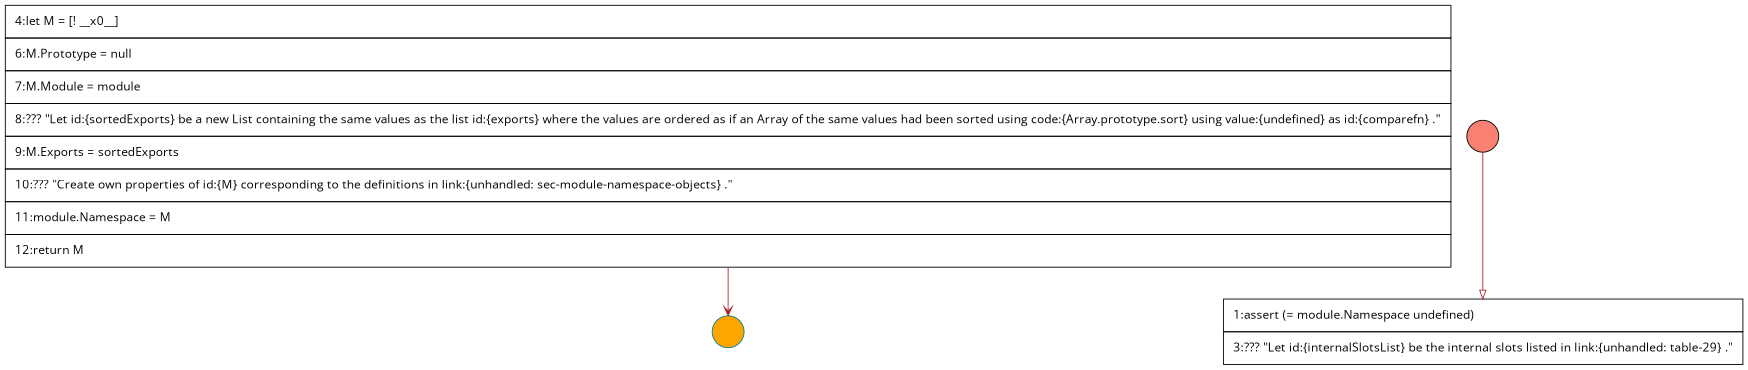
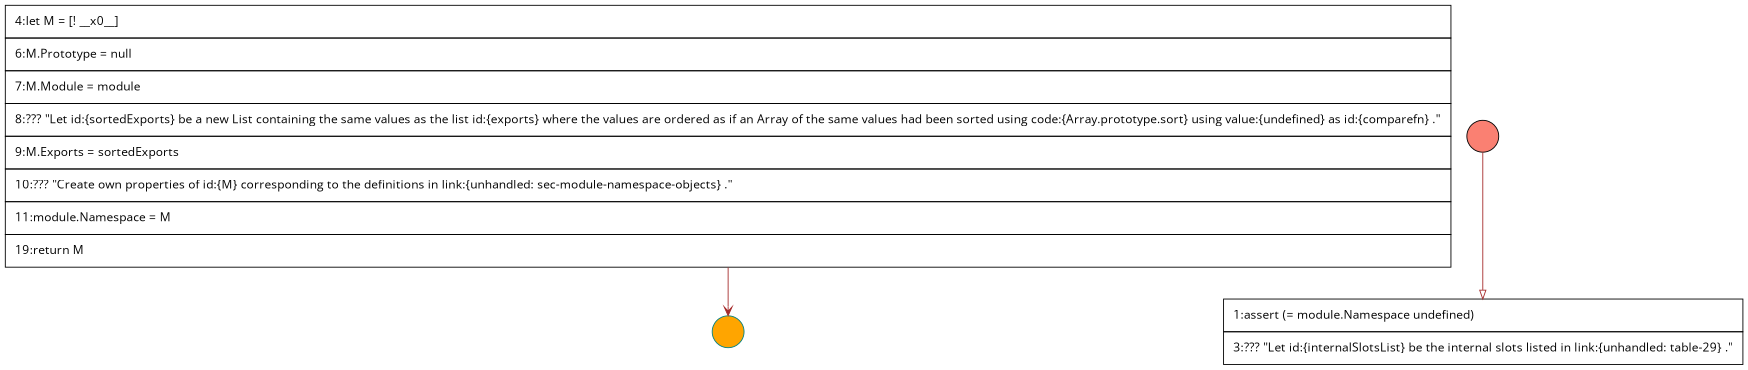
node "4:let M = [! __x0__]": text "12:return M" -> "19:return M"
